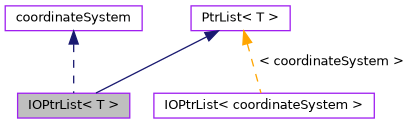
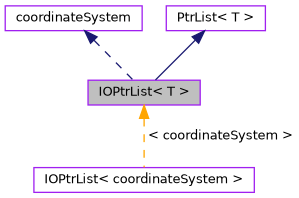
edge "IOPtrList< coordinateSystem >" -> "PtrList< T >": now "IOPtrList< coordinateSystem >" -> "IOPtrList< T >"
